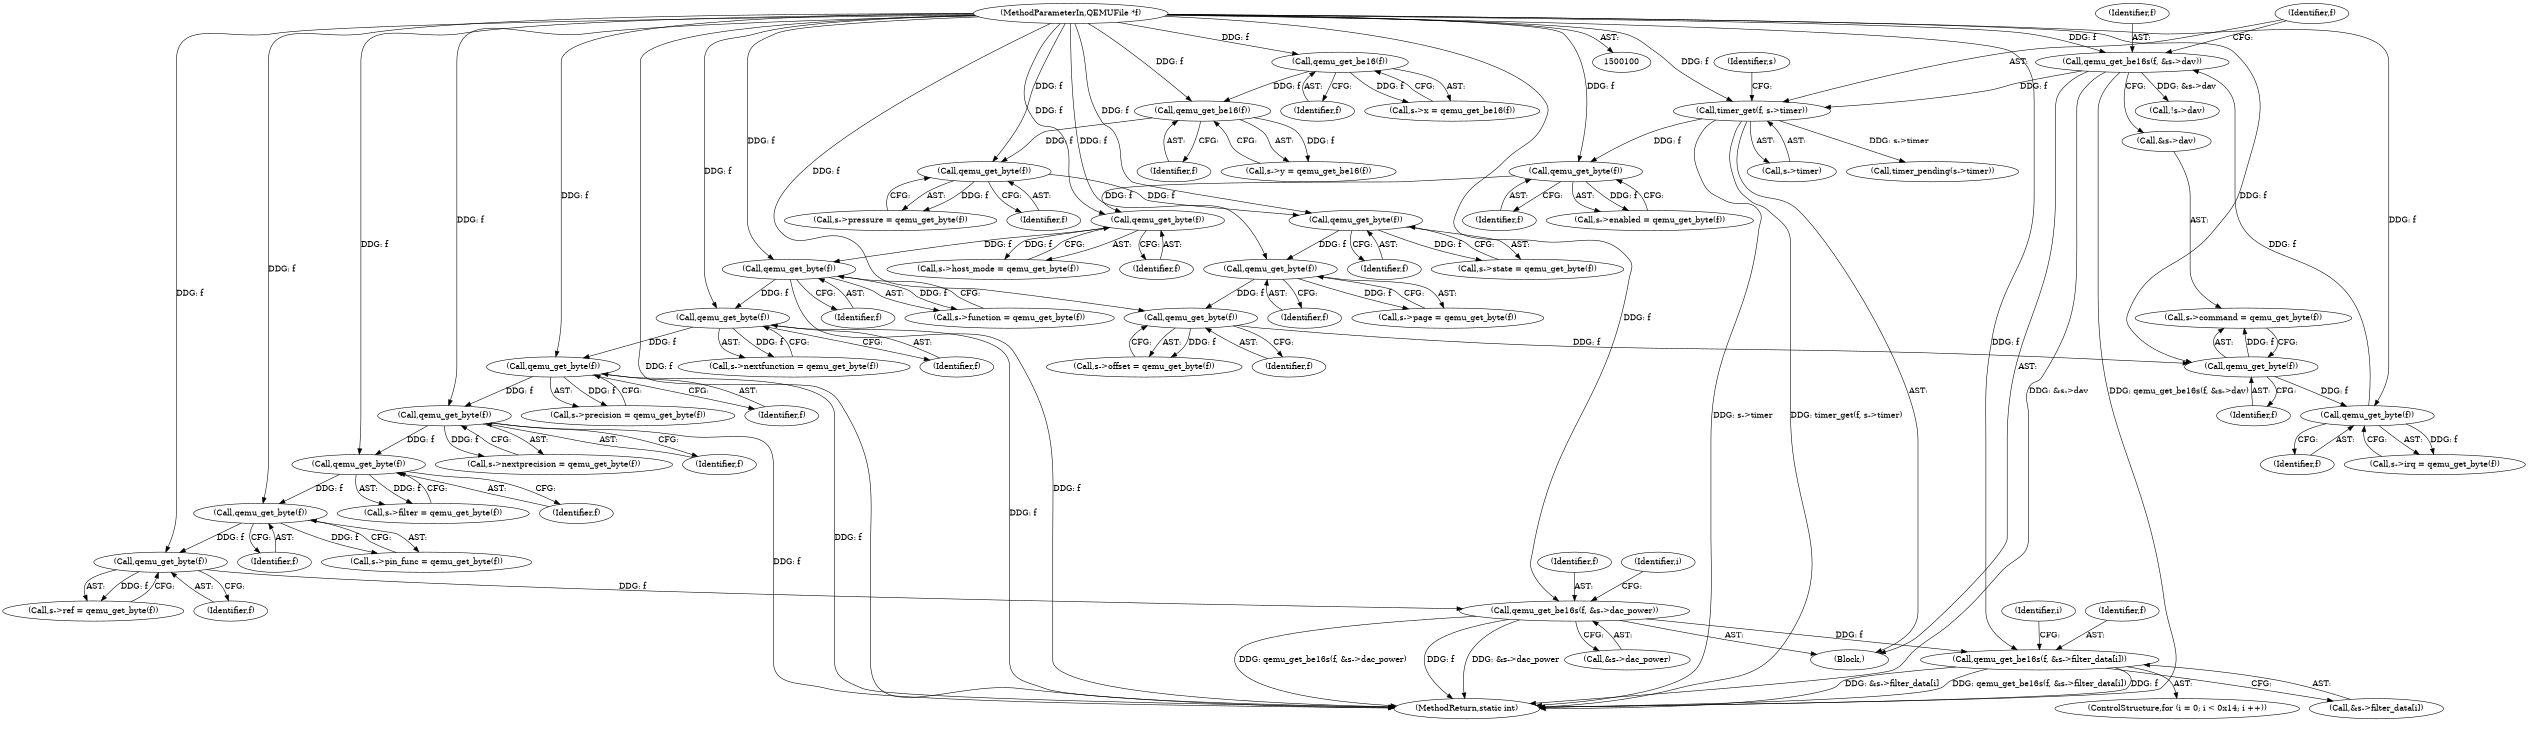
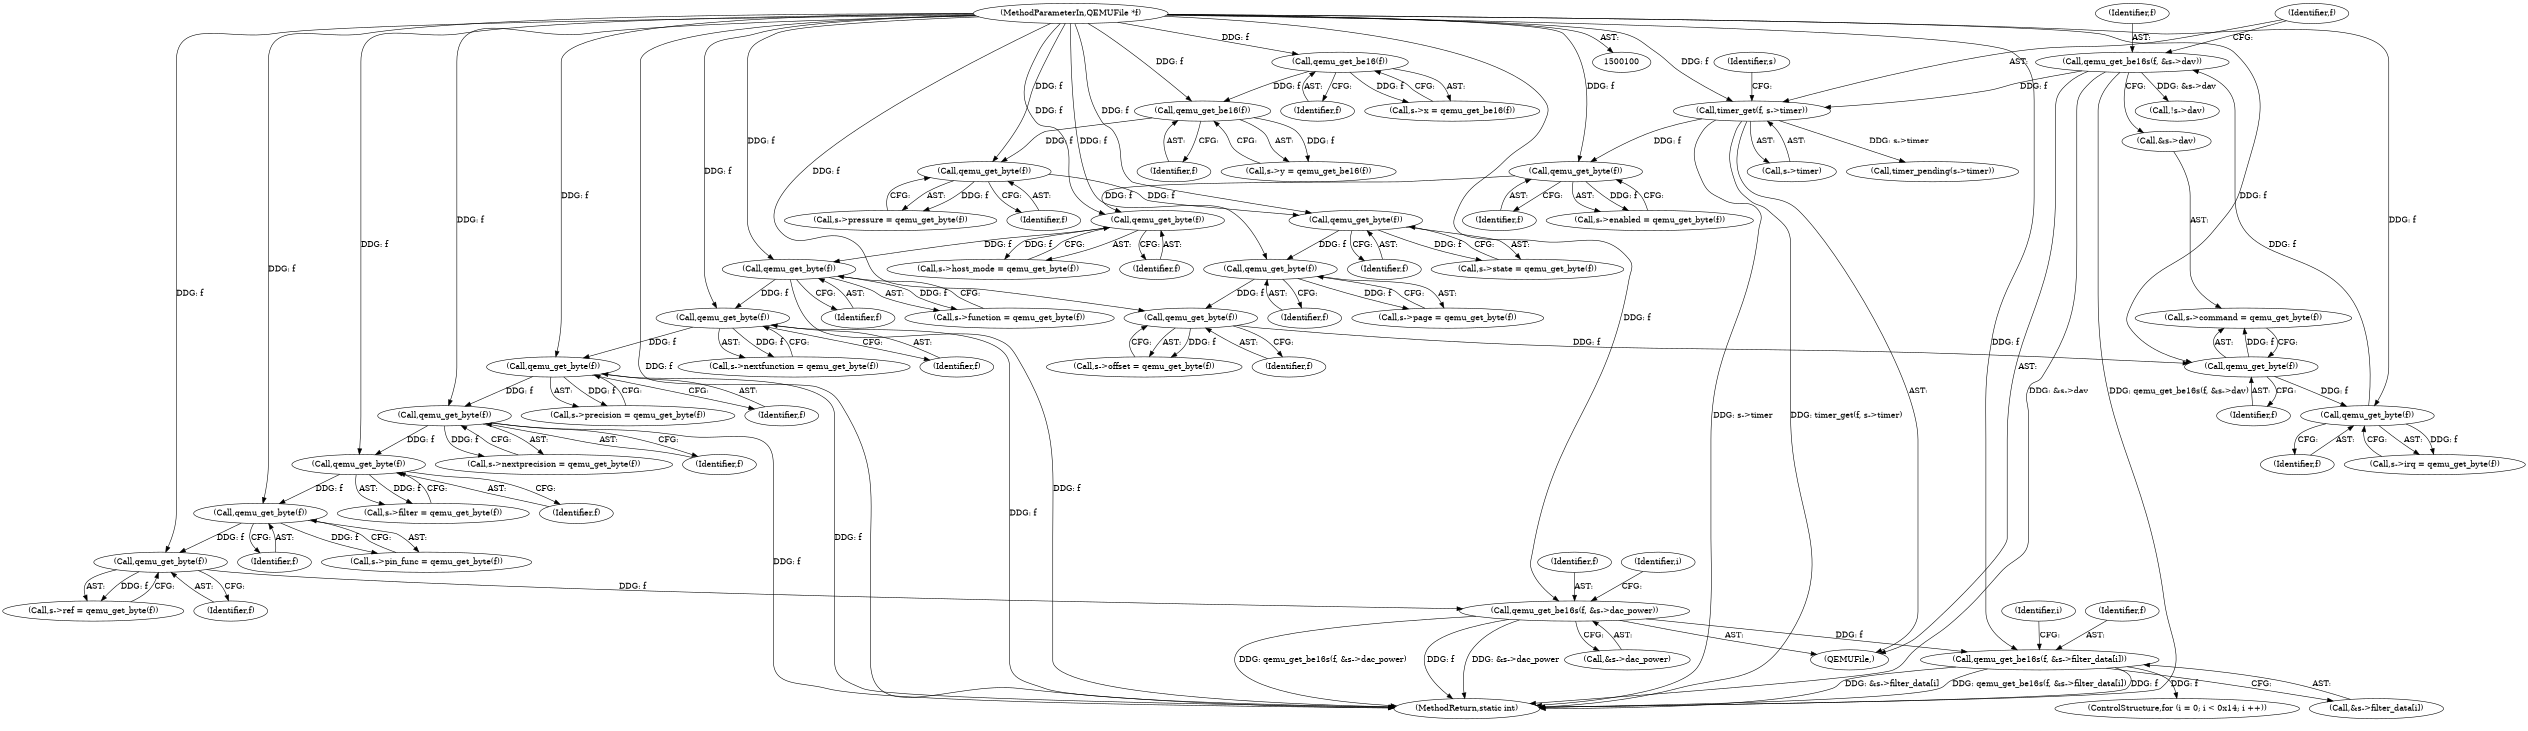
edge "(MethodParameterIn,QEMUFile *f)" -> "(Call,qemu_get_be16s(f, &s->dav))": removed, label "DDG: f"
node "(Block,)": label "(Block,)" -> "(QEMUFile,)"
edge "(Call,qemu_get_be16s(f, &s->filter_data[i]))" -> "(ControlStructure,for (i = 0; i < 0x14; i ++))": label "AST: " -> "DDG: f"
